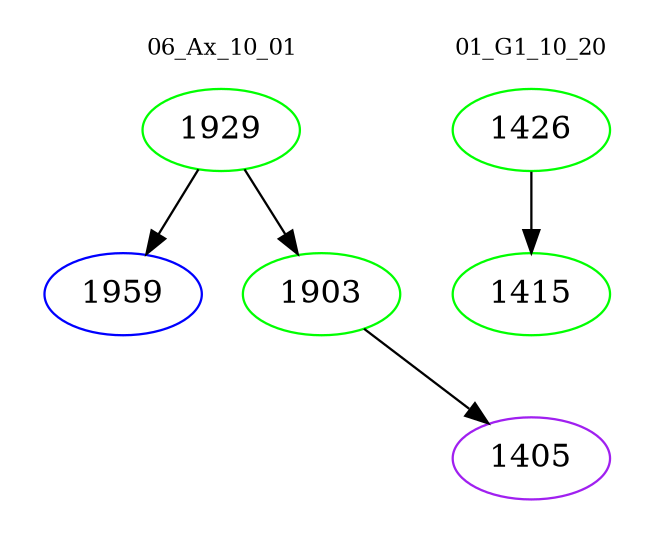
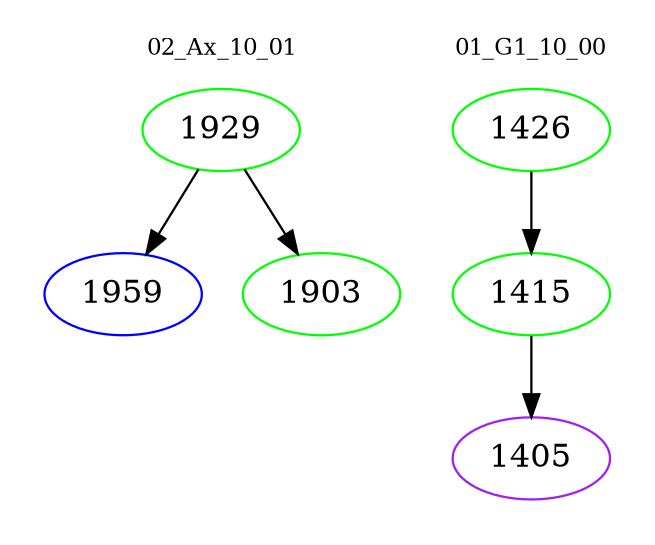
cluster "06_Ax_10_01": label "06_Ax_10_01" -> "02_Ax_10_01"
cluster "01_G1_10_20": label "01_G1_10_20" -> "01_G1_10_00"
edge "1903" -> "1405": now "1415" -> "1405"
